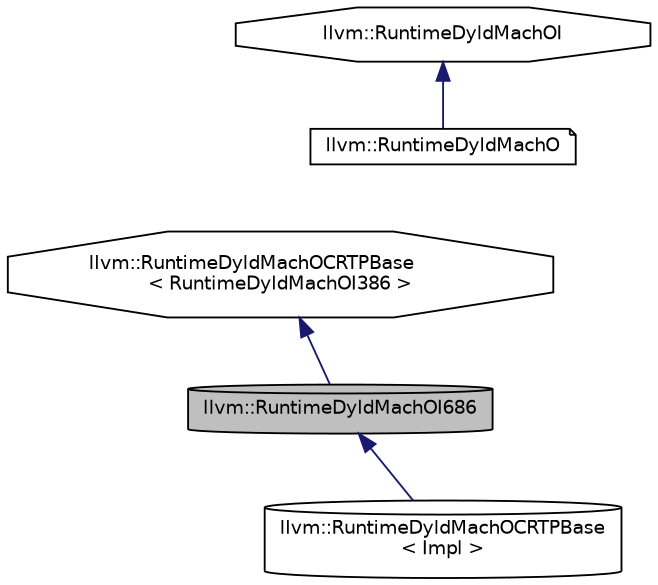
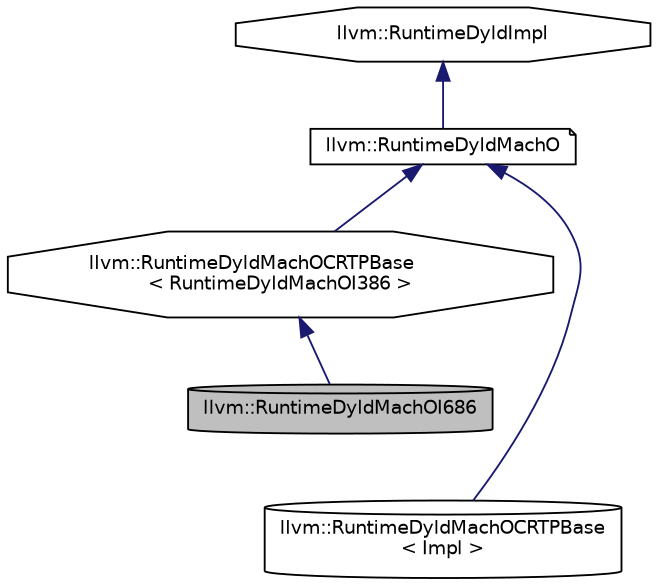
node "llvm::RuntimeDyldMachOI": label "llvm::RuntimeDyldMachOI" -> "llvm::RuntimeDyldImpl"
edge "llvm::RuntimeDyldMachOCRTPBase < RuntimeDyldMachOI386 >" -> "llvm::RuntimeDyldMachO": added
edge "llvm::RuntimeDyldMachOCRTPBase < Impl >" -> "llvm::RuntimeDyldMachOI686": now "llvm::RuntimeDyldMachOCRTPBase < Impl >" -> "llvm::RuntimeDyldMachO"
